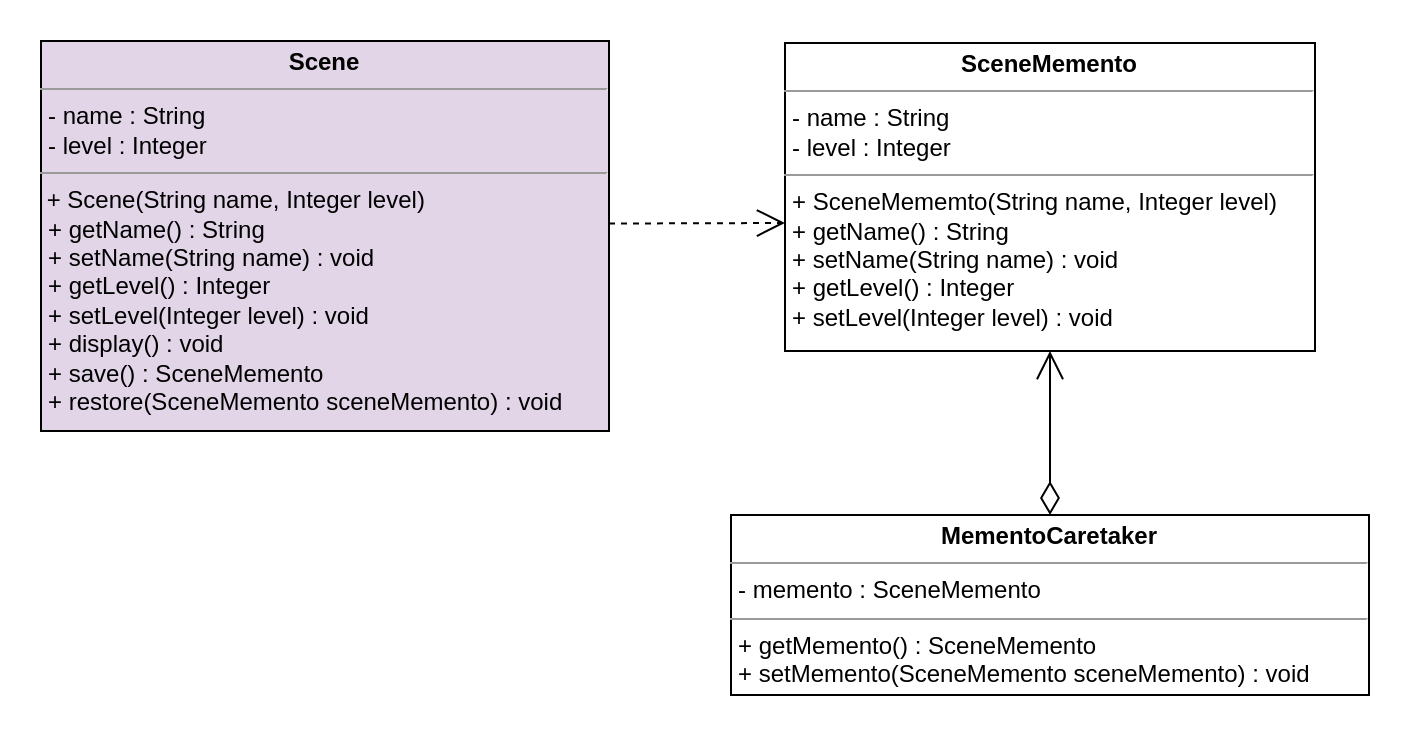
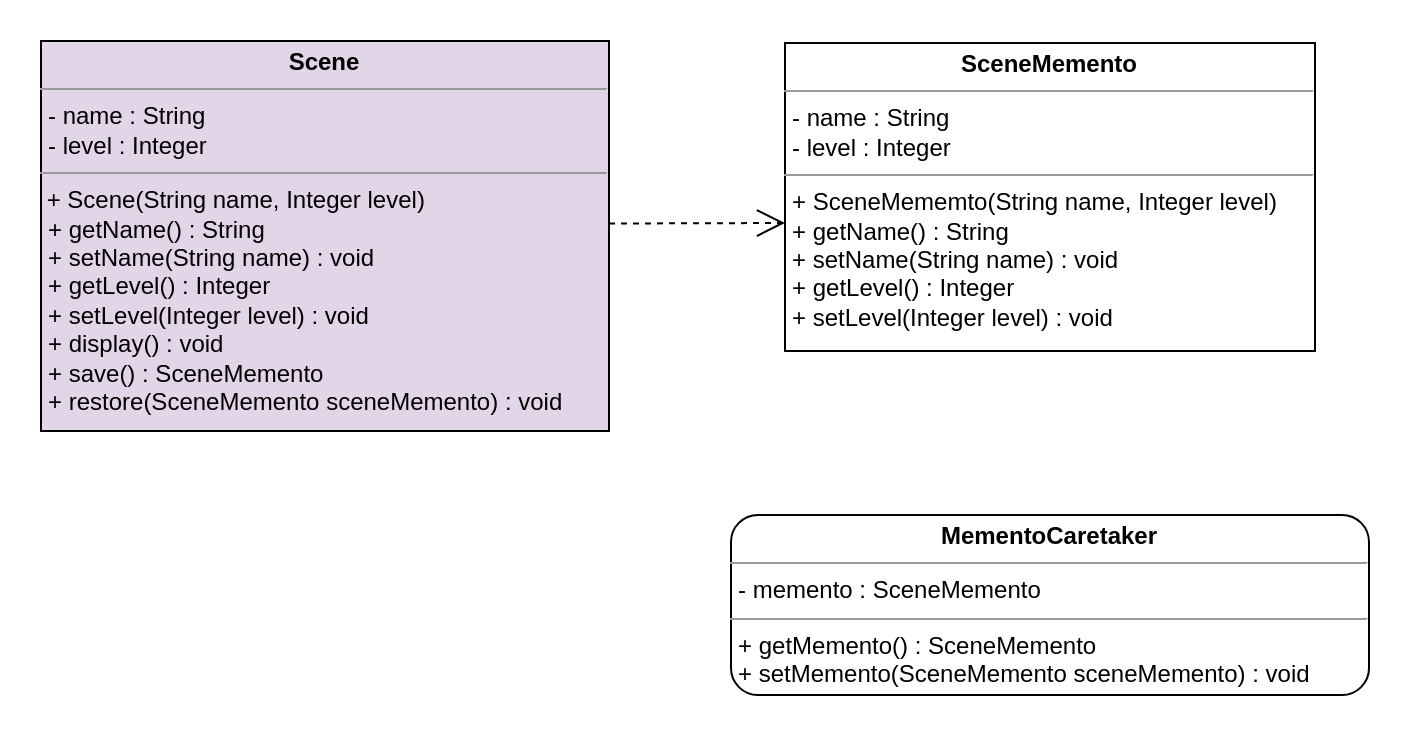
edge "SceneMemento - name : String - level : Integer + SceneMememto(String name, Integer level) + getName() : String + setName(String name) : void + getLevel() : Integer + setLevel(Integer level) : void" -- "MementoCaretaker - memento : SceneMemento + getMemento() : SceneMemento + setMemento(SceneMemento sceneMemento) : void": removed
node "MementoCaretaker - memento : SceneMemento + getMemento() : SceneMemento + setMemento(SceneMemento sceneMemento) : void": shape rectangle -> rounded rectangle
